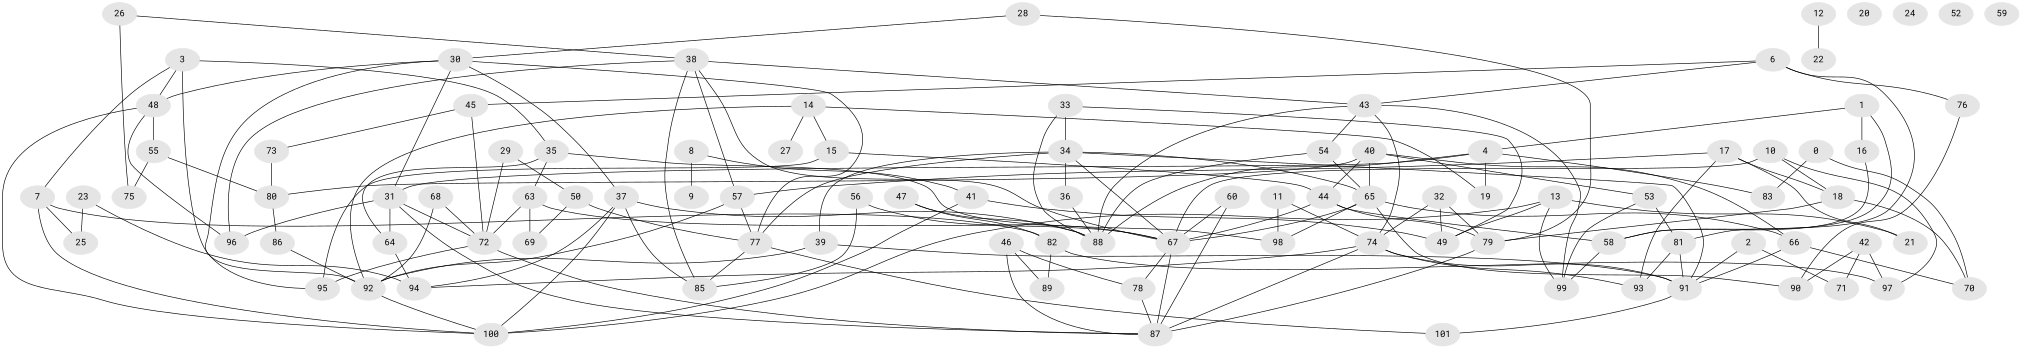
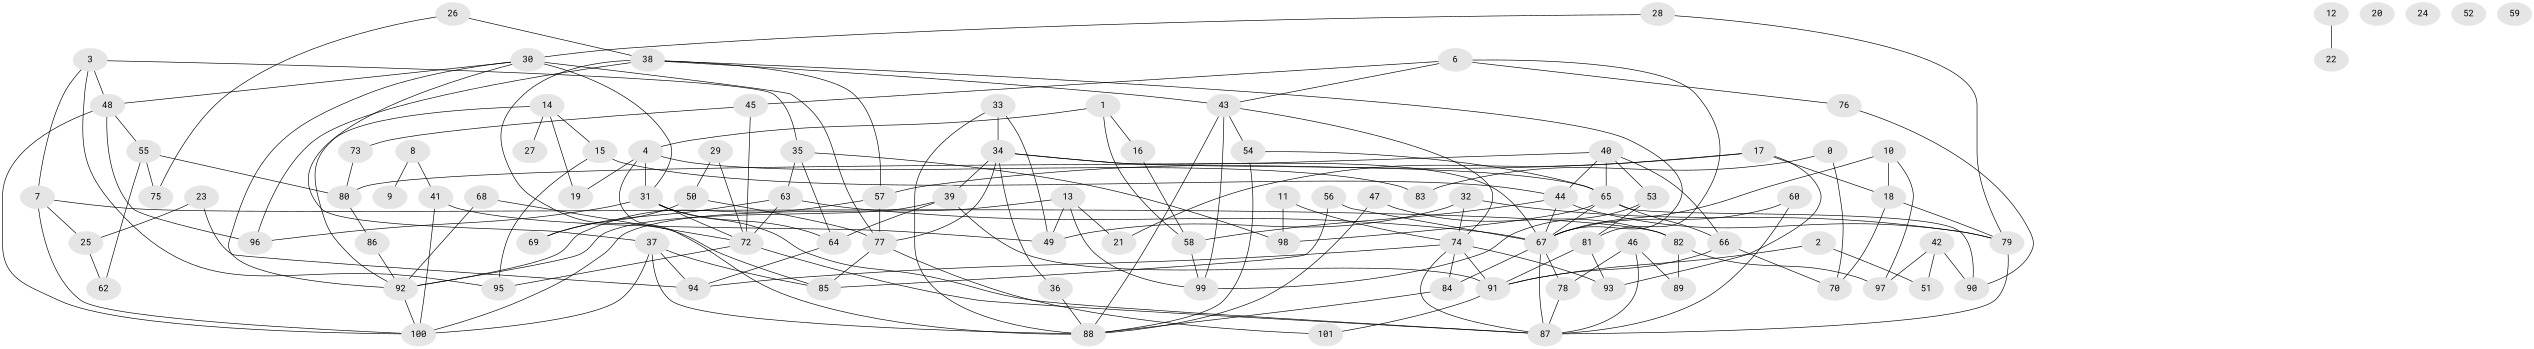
edge "34" -- "91": removed
edge "39" -- "64": added
node "62": added
node "84": added
node "71": label "71" -> "51"
